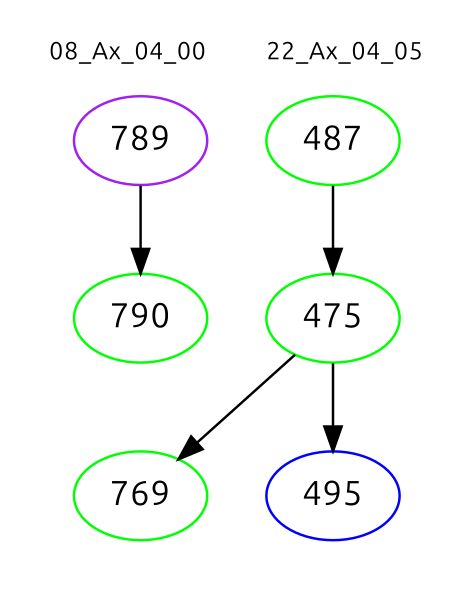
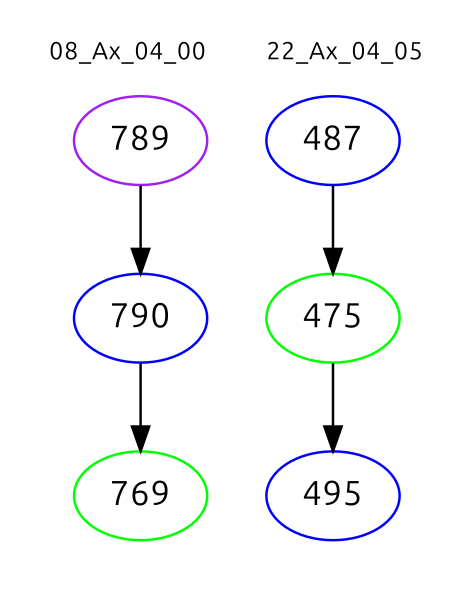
node "487": color green -> blue
node "790": color green -> blue
edge "475" -> "769": now "790" -> "769"
